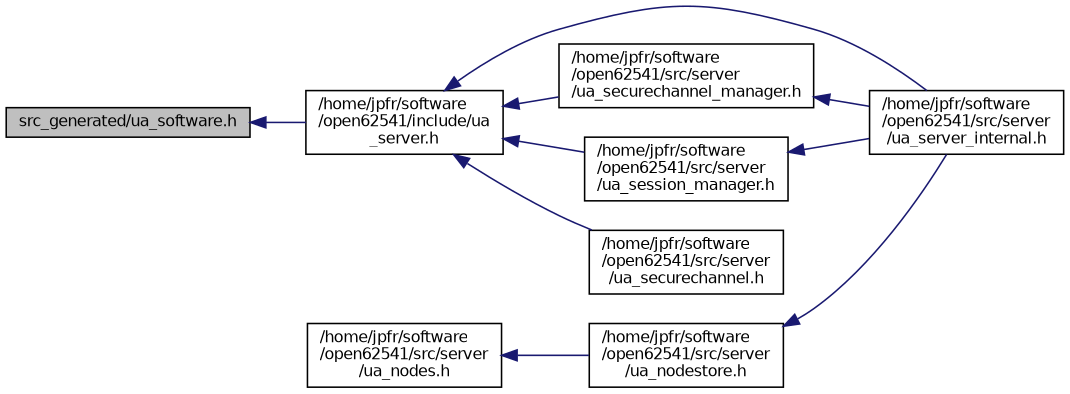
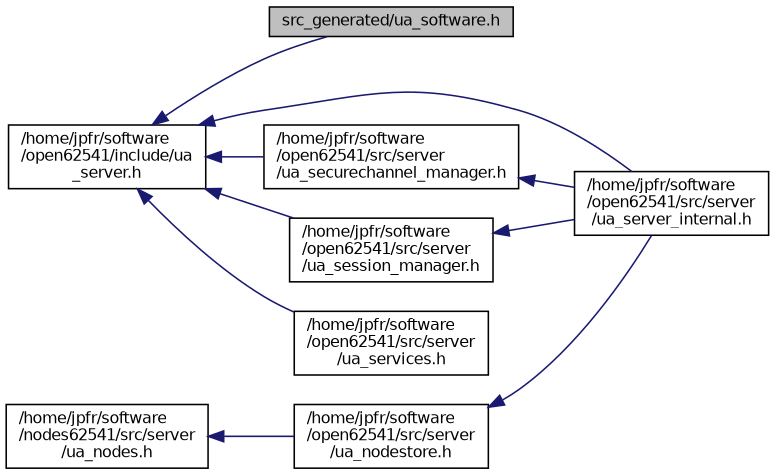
edge "/home/jpfr/software /open62541/include/ua _server.h" -> "src_generated/ua_software.h": reversed
node "/home/jpfr/software /open62541/src/server /ua_securechannel.h": label "/home/jpfr/software /open62541/src/server /ua_securechannel.h" -> "/home/jpfr/software /open62541/src/server /ua_services.h"
node "/home/jpfr/software /open62541/src/server /ua_nodes.h": label "/home/jpfr/software /open62541/src/server /ua_nodes.h" -> "/home/jpfr/software /nodes62541/src/server /ua_nodes.h"
